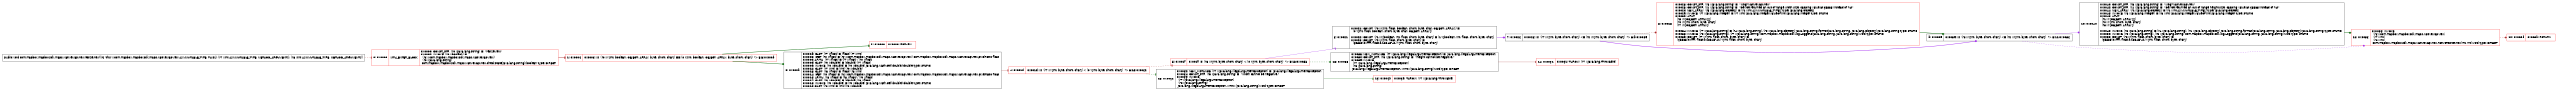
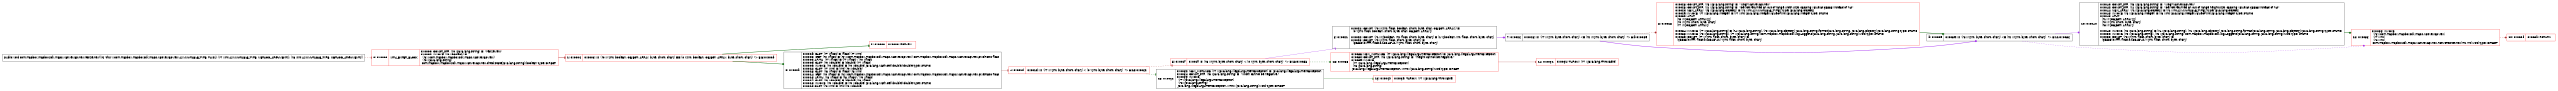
node "13: 0x005a": color black -> red
